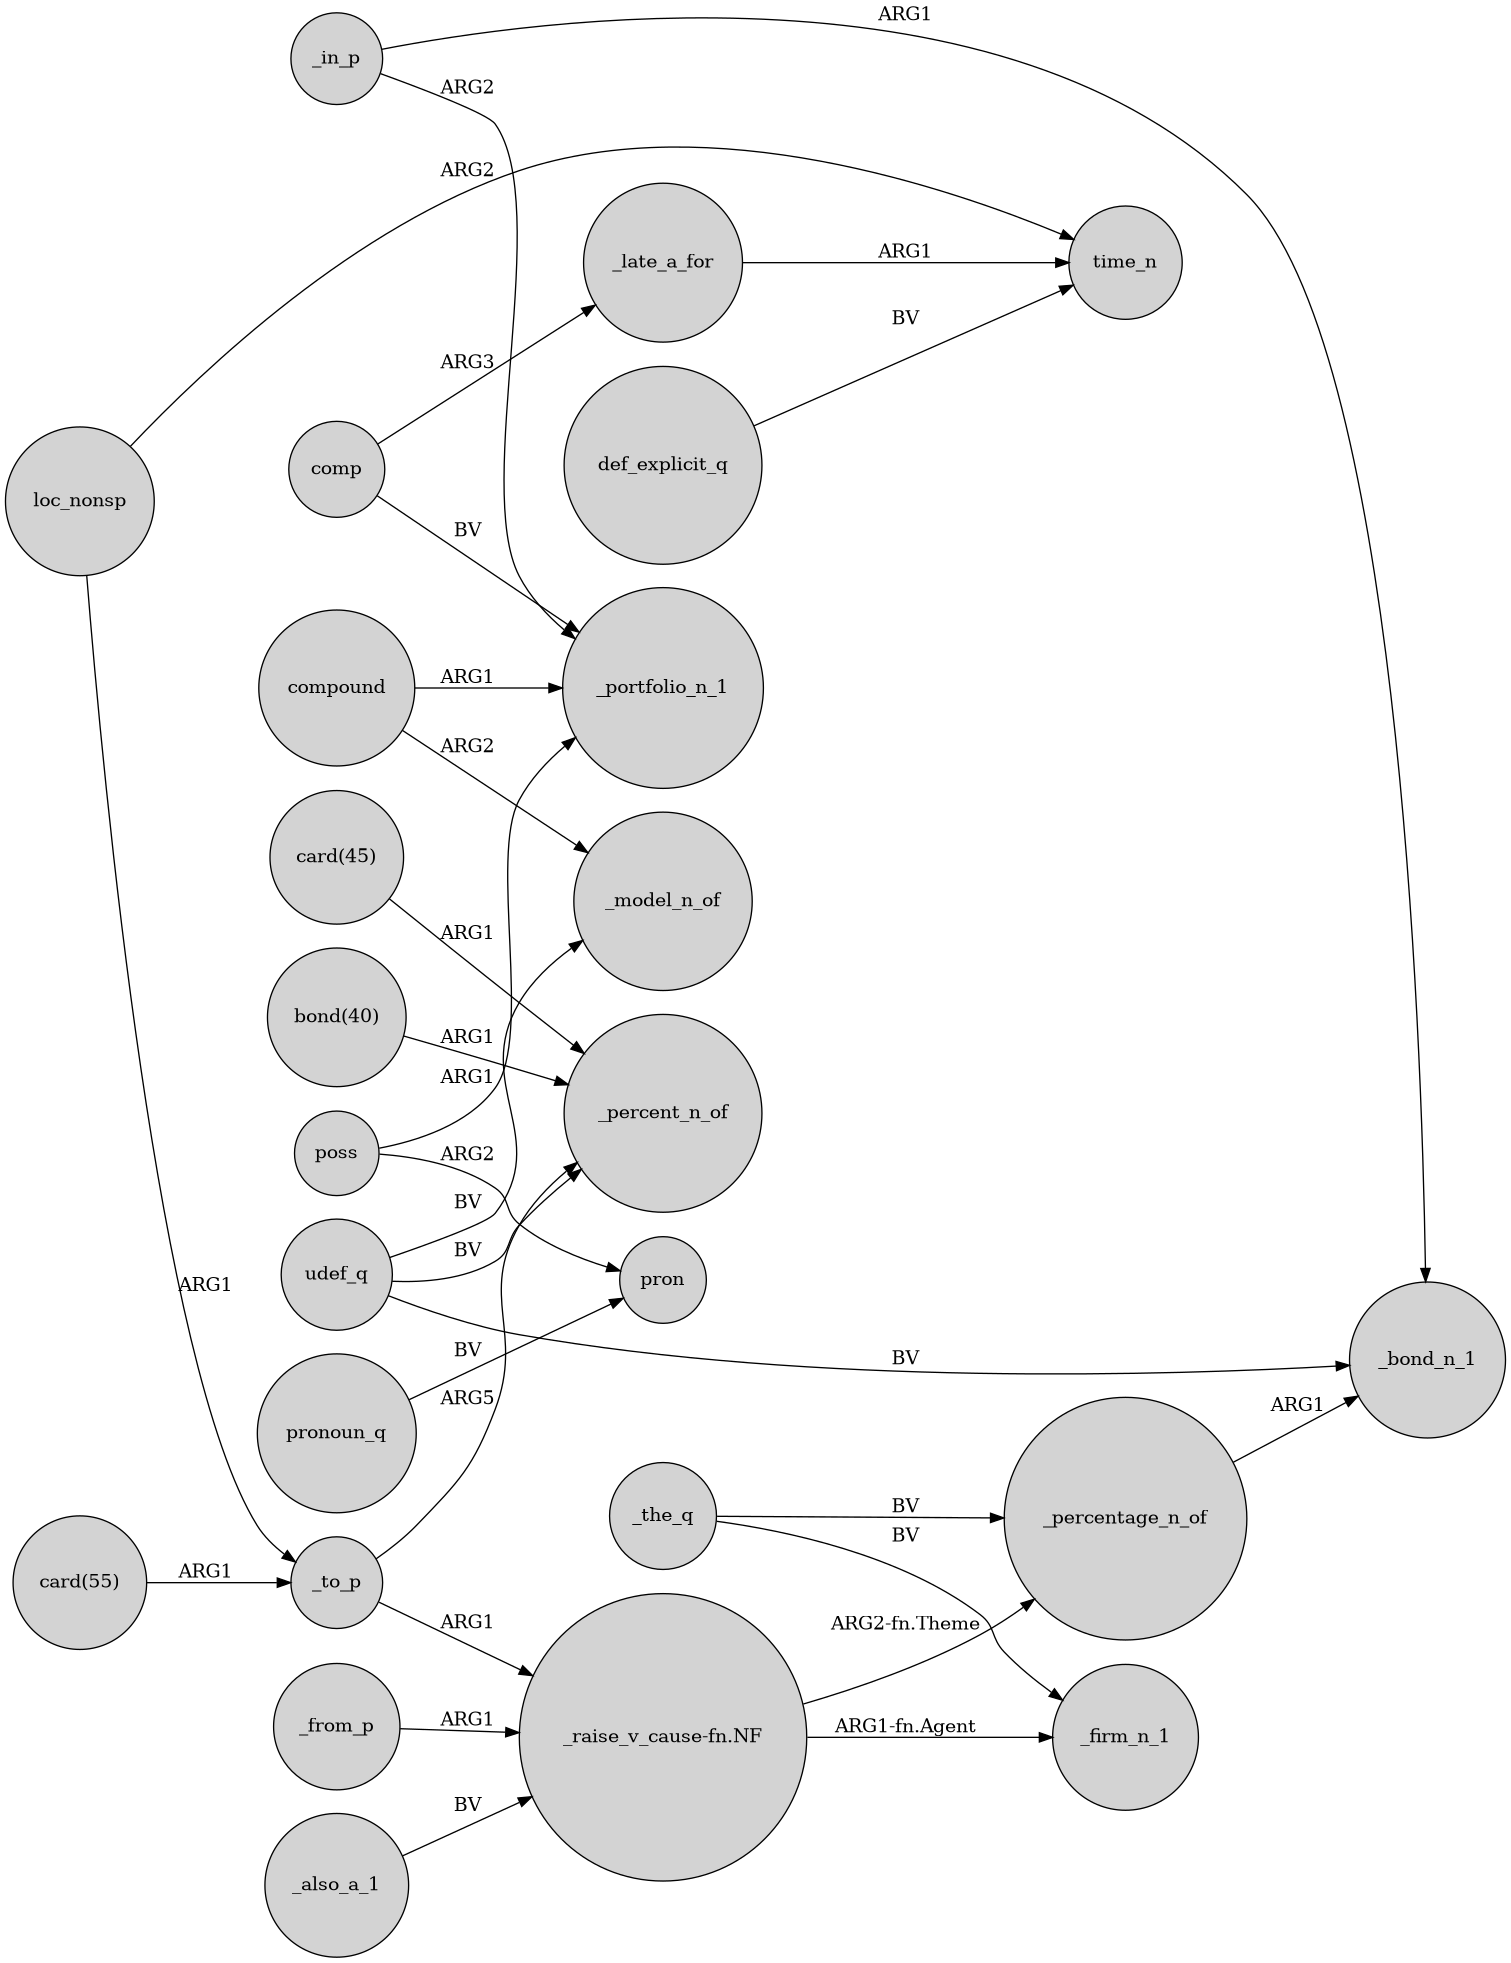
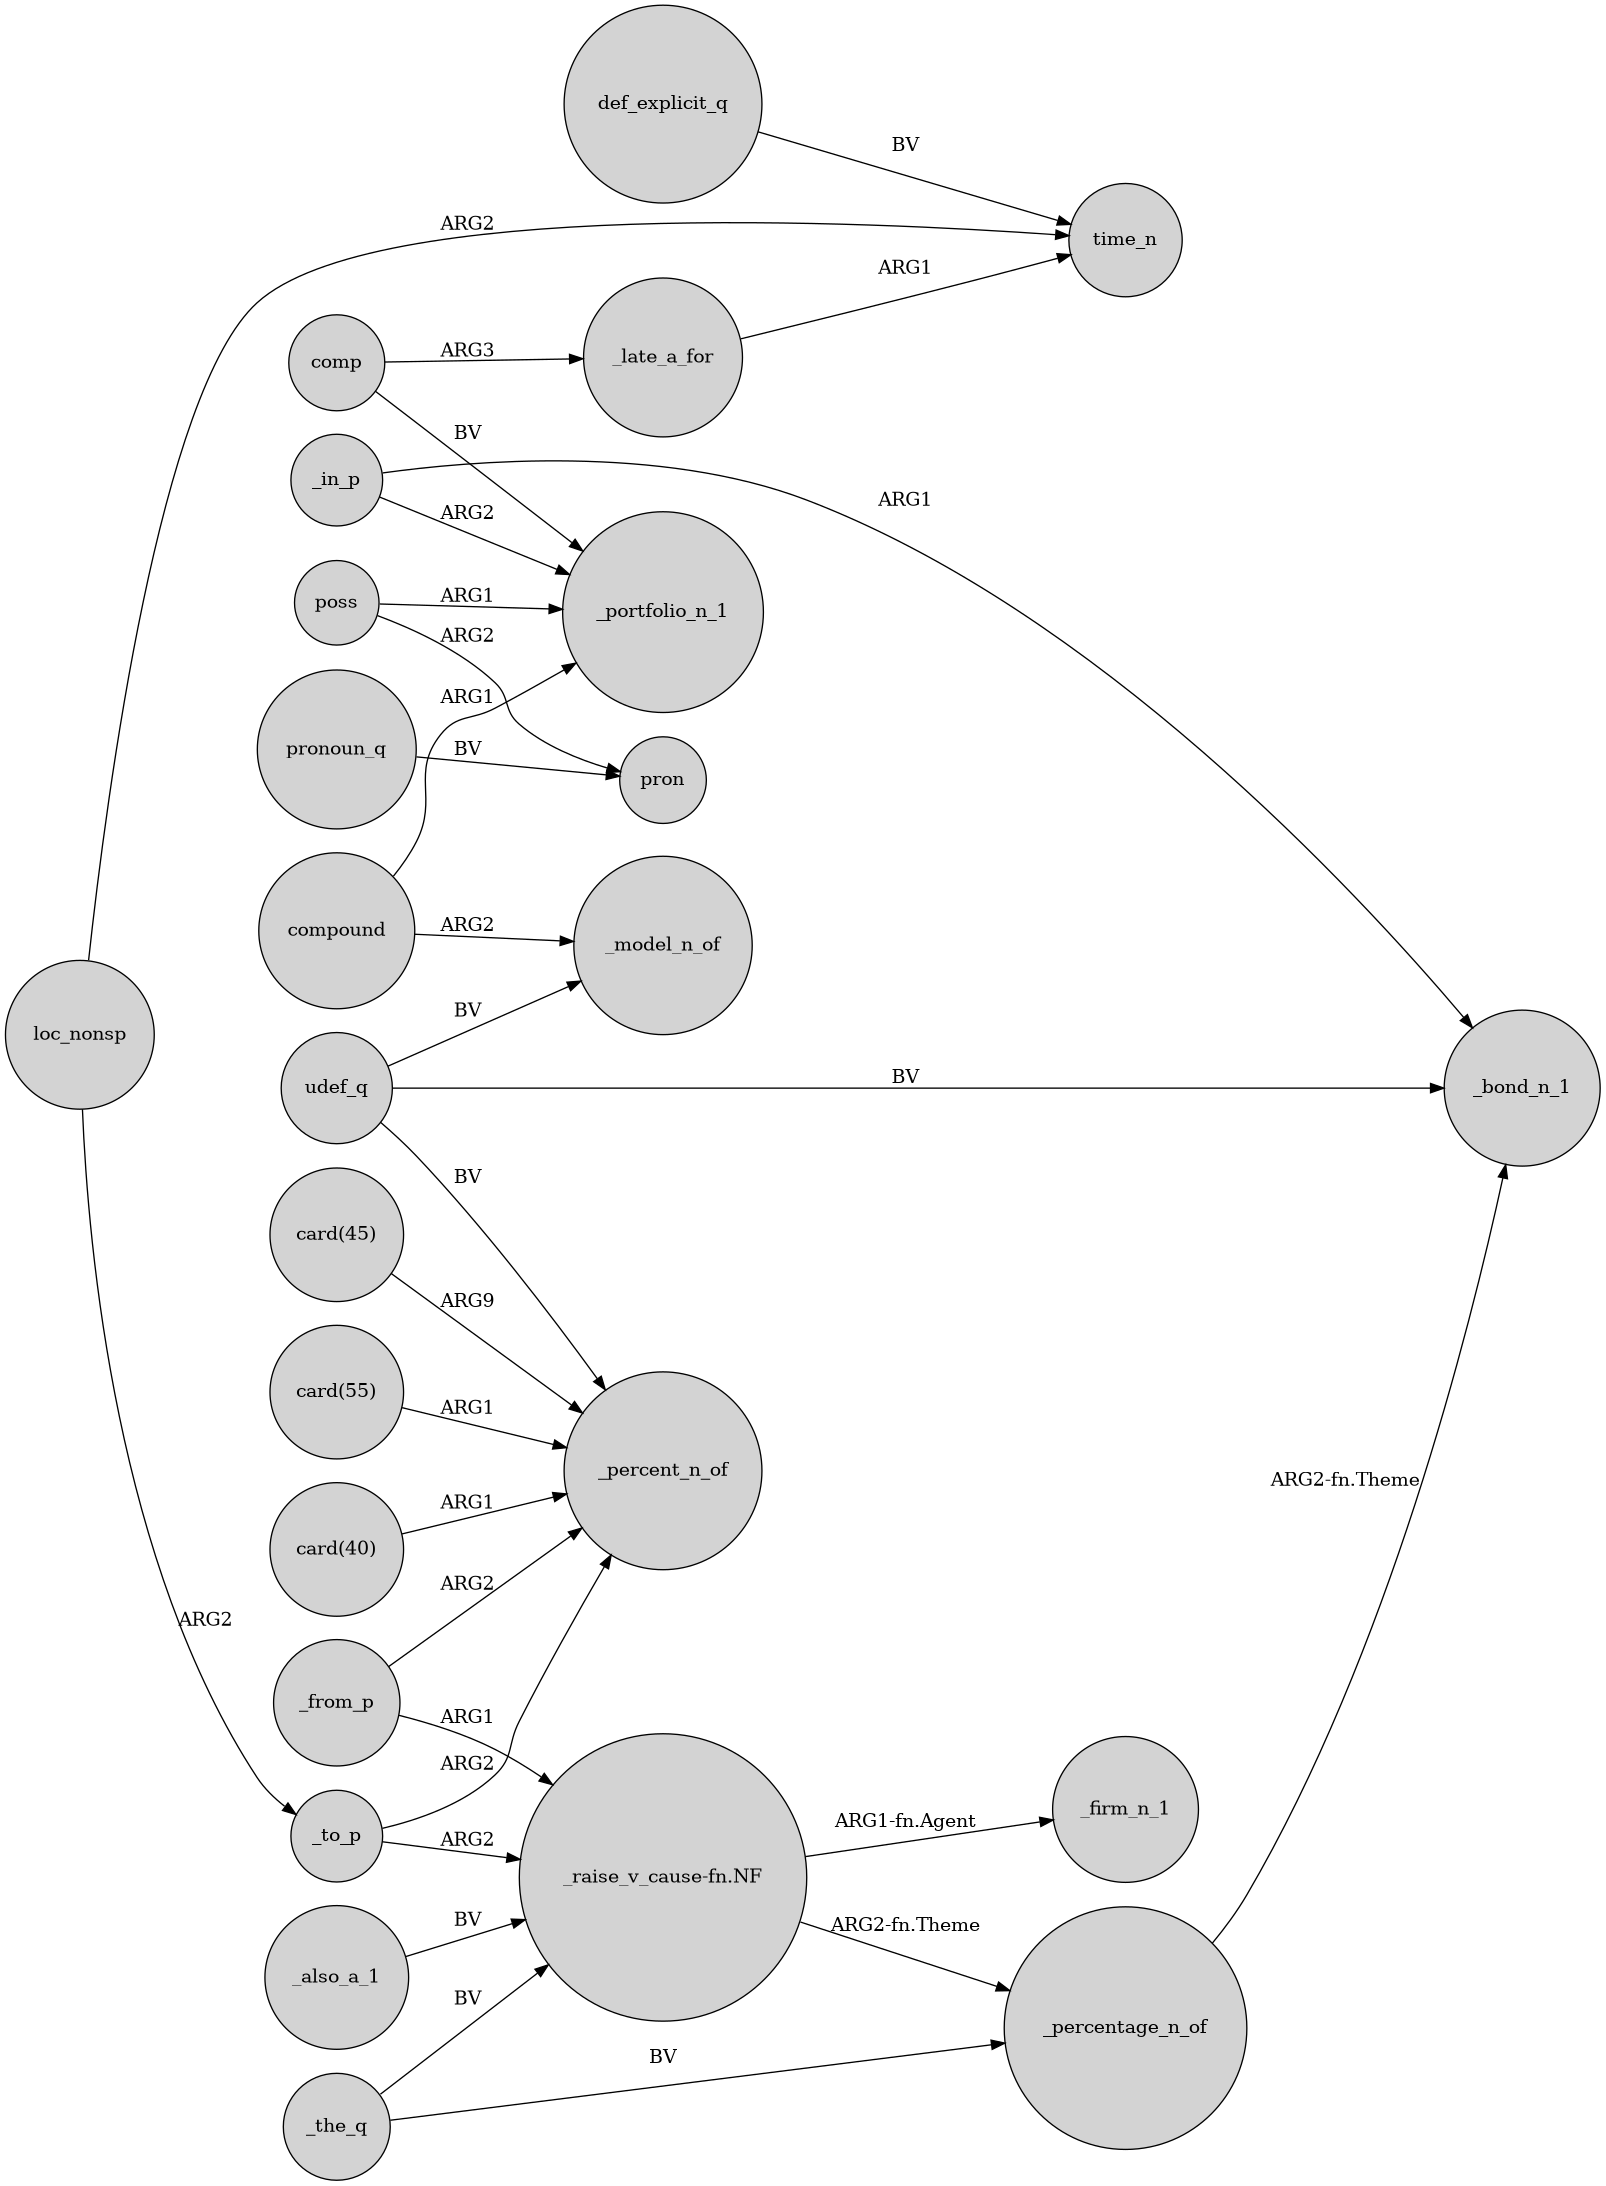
edge "card(45)" -> "_percent_n_of": label "ARG1" -> "ARG9"
node "bond(40)": label "bond(40)" -> "card(40)"
edge "loc_nonsp" -> "_to_p": label "ARG1" -> "ARG2"
edge "_to_p" -> "_percent_n_of": label "ARG5" -> "ARG2"
edge "_percentage_n_of" -> "_bond_n_1": label "ARG1" -> "ARG2-fn.Theme"
edge "_the_q" -> "_firm_n_1": now "_the_q" -> "_raise_v_cause-fn.NF"
edge "card(55)" -> "_to_p": now "card(55)" -> "_percent_n_of"
edge "_from_p" -> "_percent_n_of": added, label "ARG2"
edge "_to_p" -> "_raise_v_cause-fn.NF": label "ARG1" -> "ARG2"
